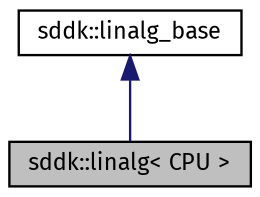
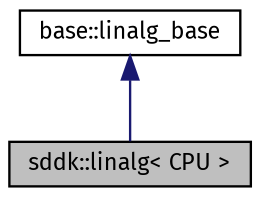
node "sddk::linalg_base": label "sddk::linalg_base" -> "base::linalg_base"
